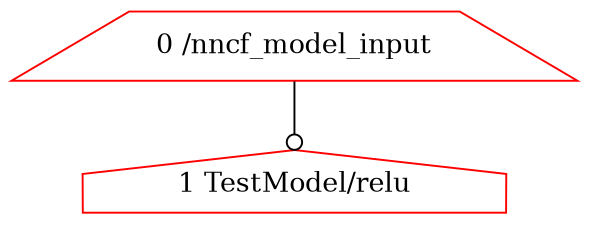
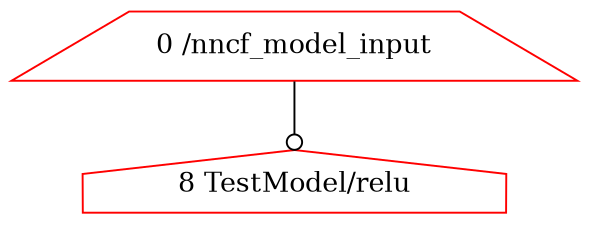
node "1 TestModel/relu": label "1 TestModel/relu" -> "8 TestModel/relu"
